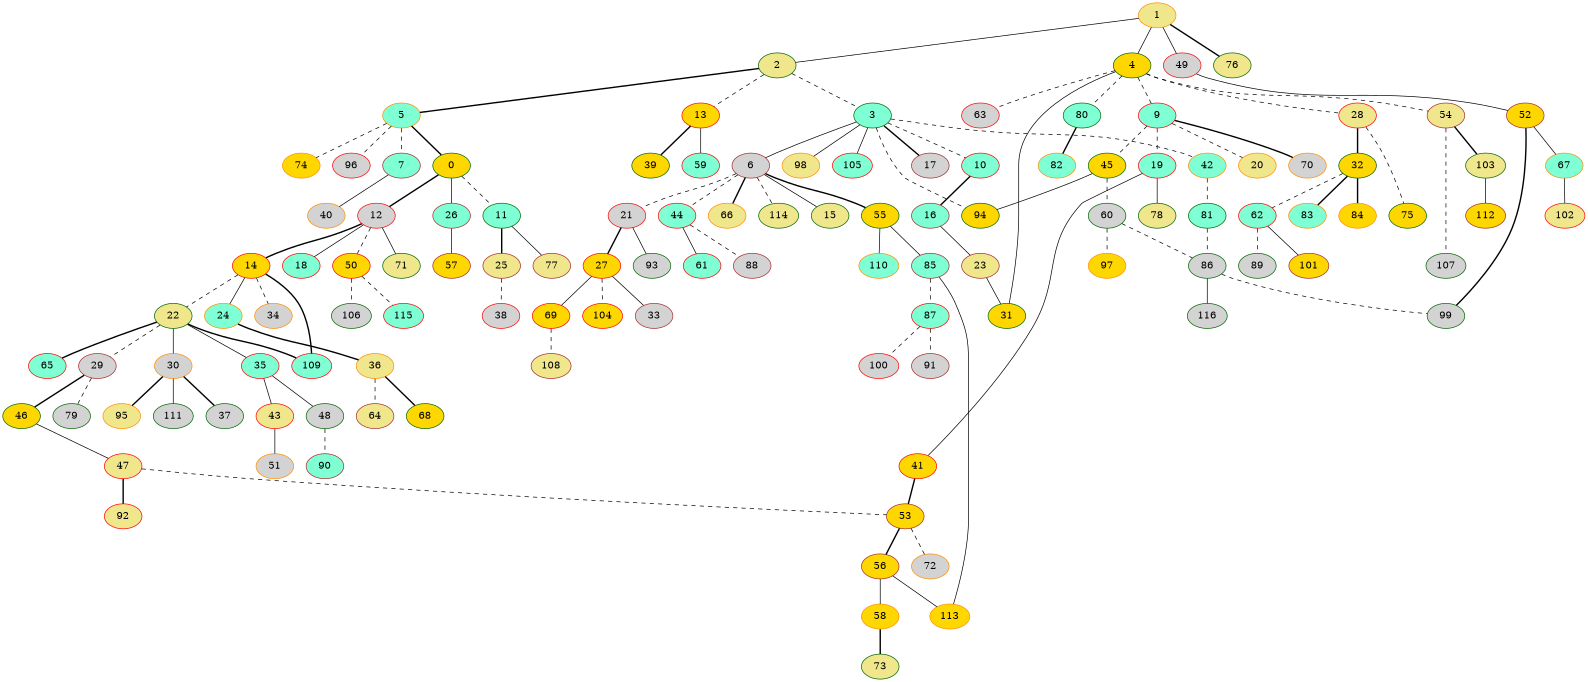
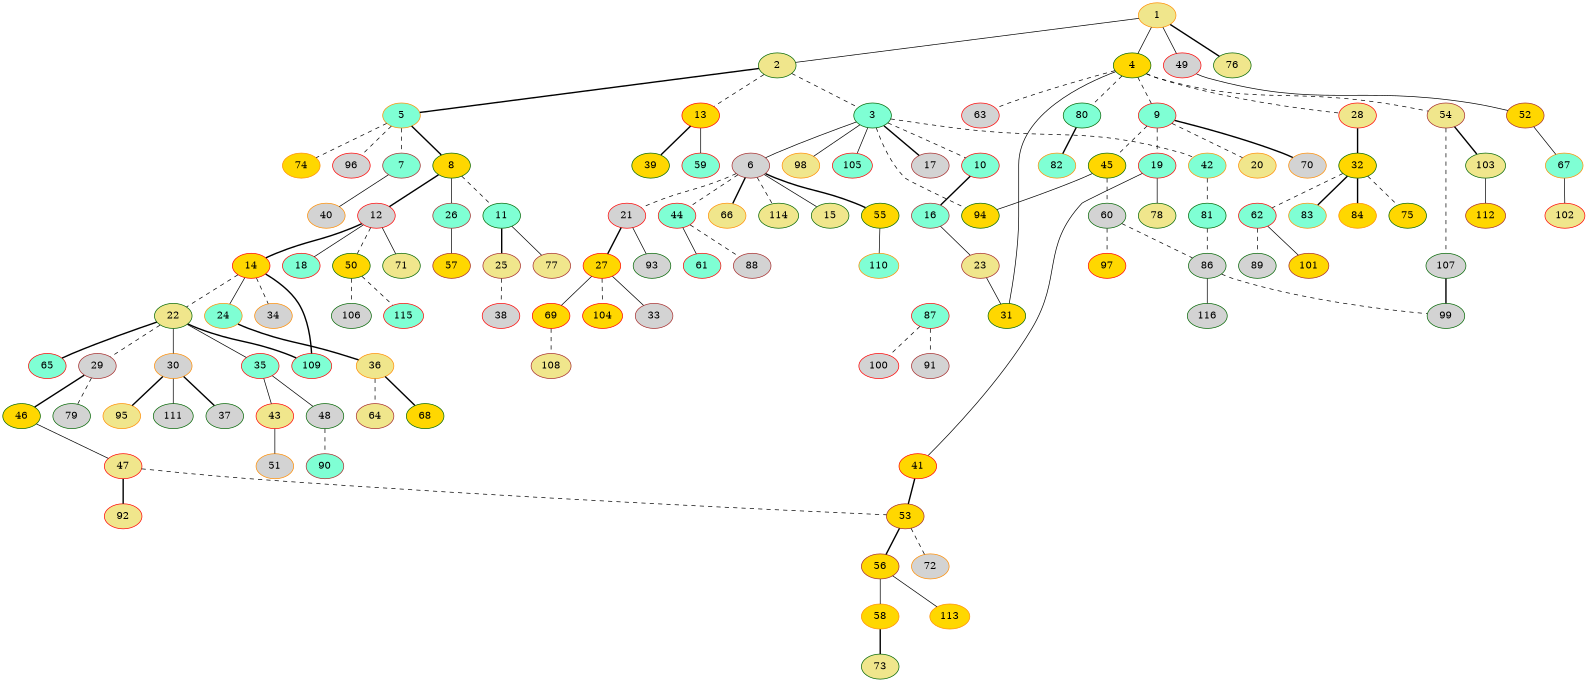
edge "28" -- "75": now "32" -- "75"
node "0": label "0" -> "8"
edge "52" -- "99": now "107" -- "99"
node "50": color red -> darkgreen
node "85": removed
node "97": color darkorange -> red
